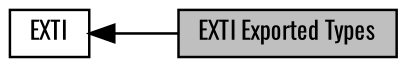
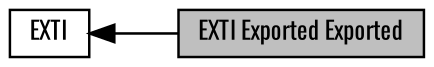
node "EXTI Exported Types": label "EXTI Exported Types" -> "EXTI Exported Exported"
